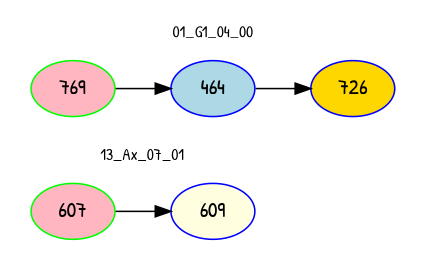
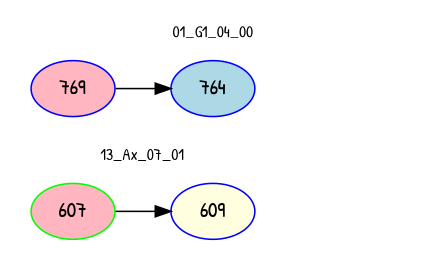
node "769": color green -> blue
node "464": label "464" -> "764"
node "726": removed
